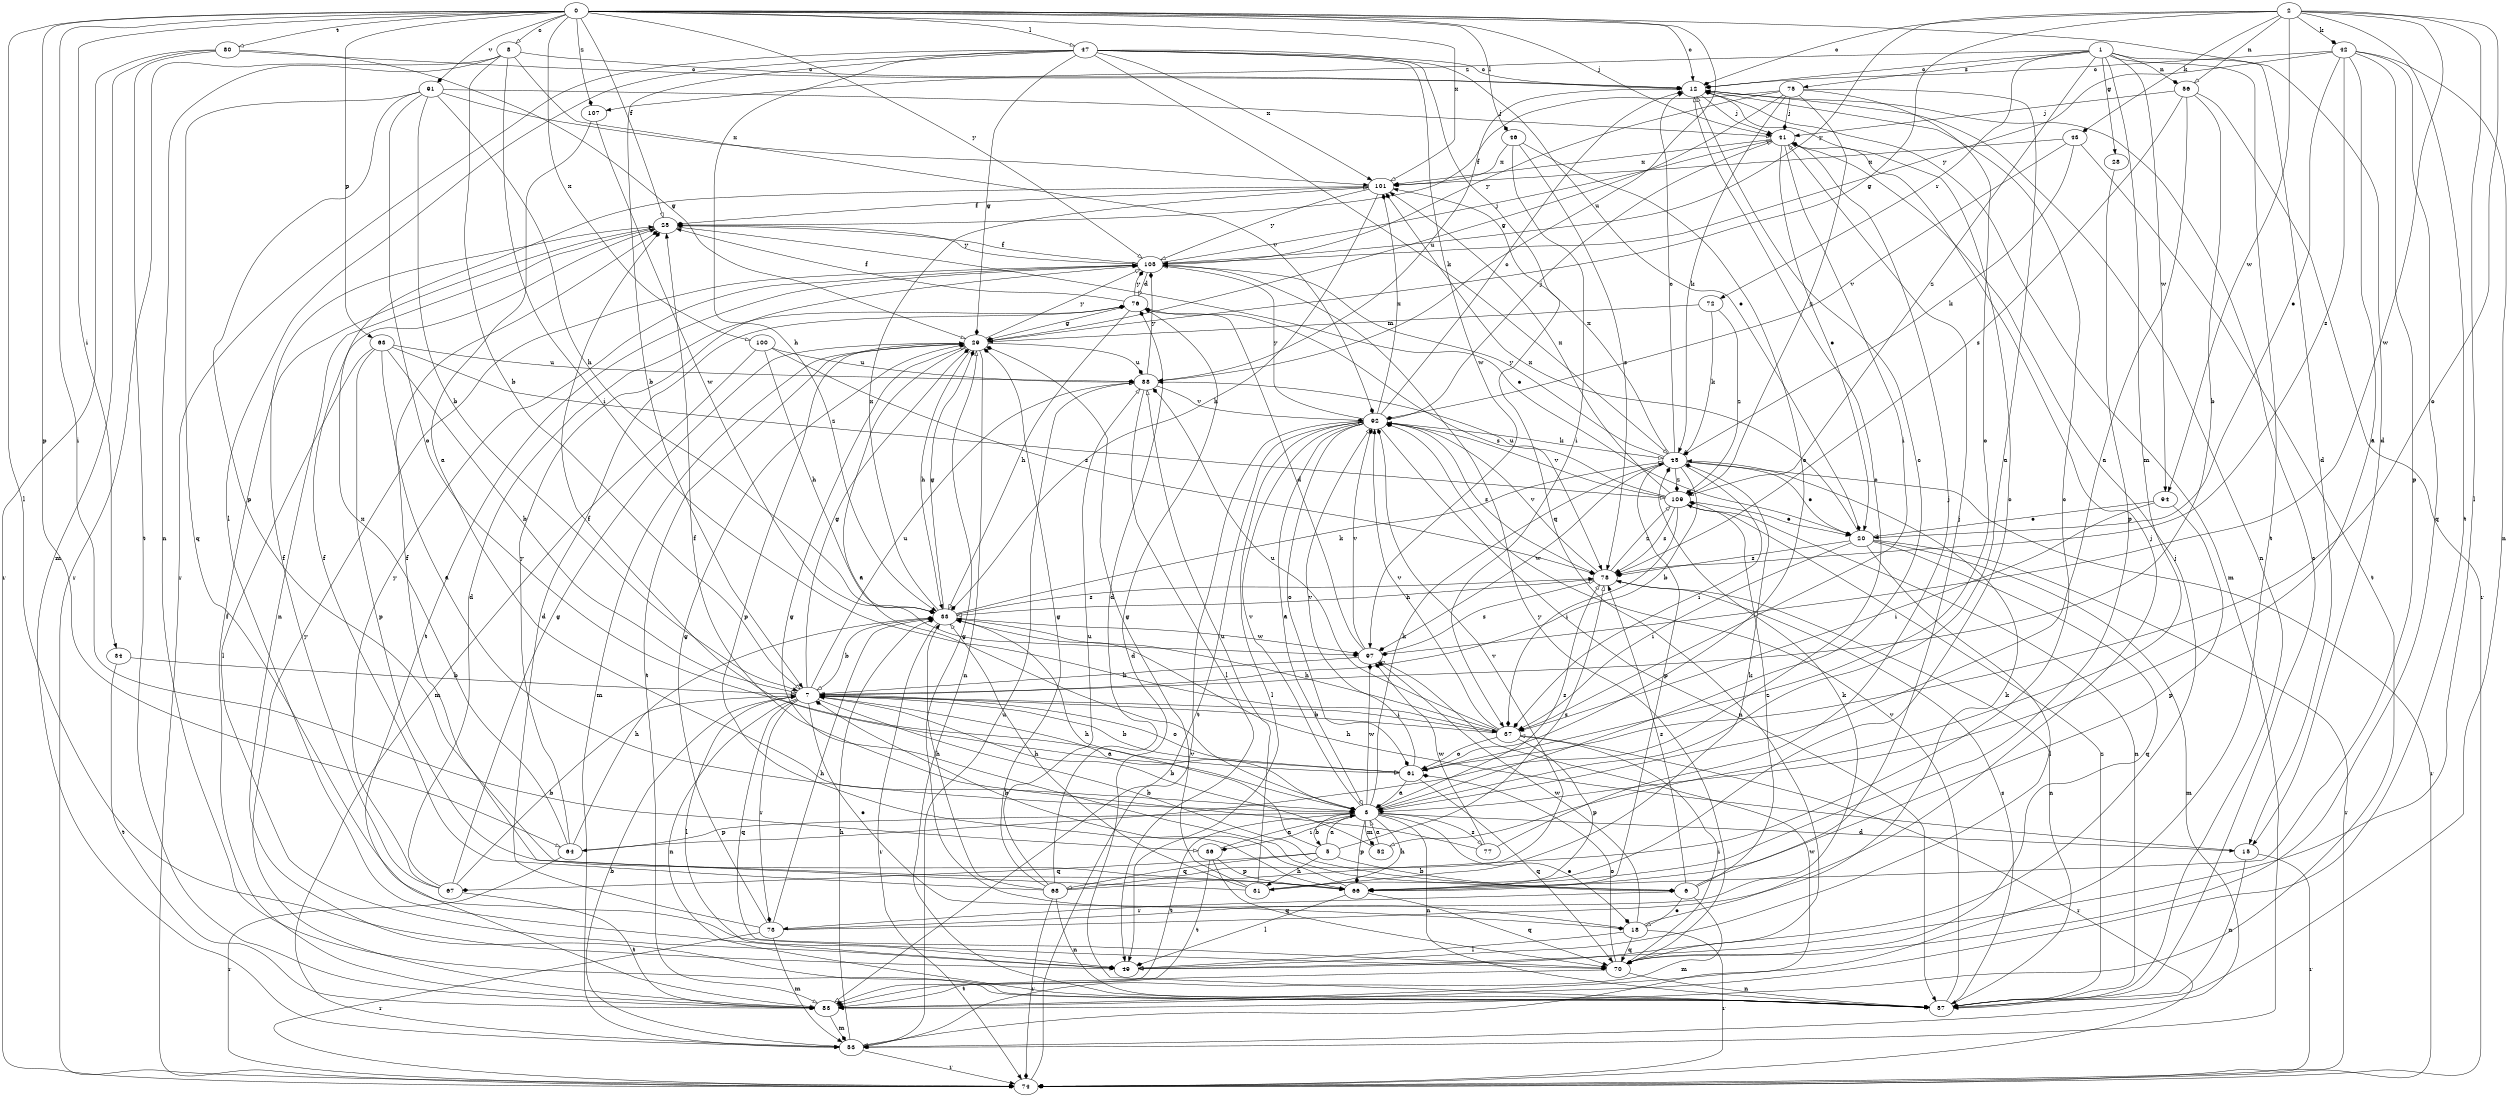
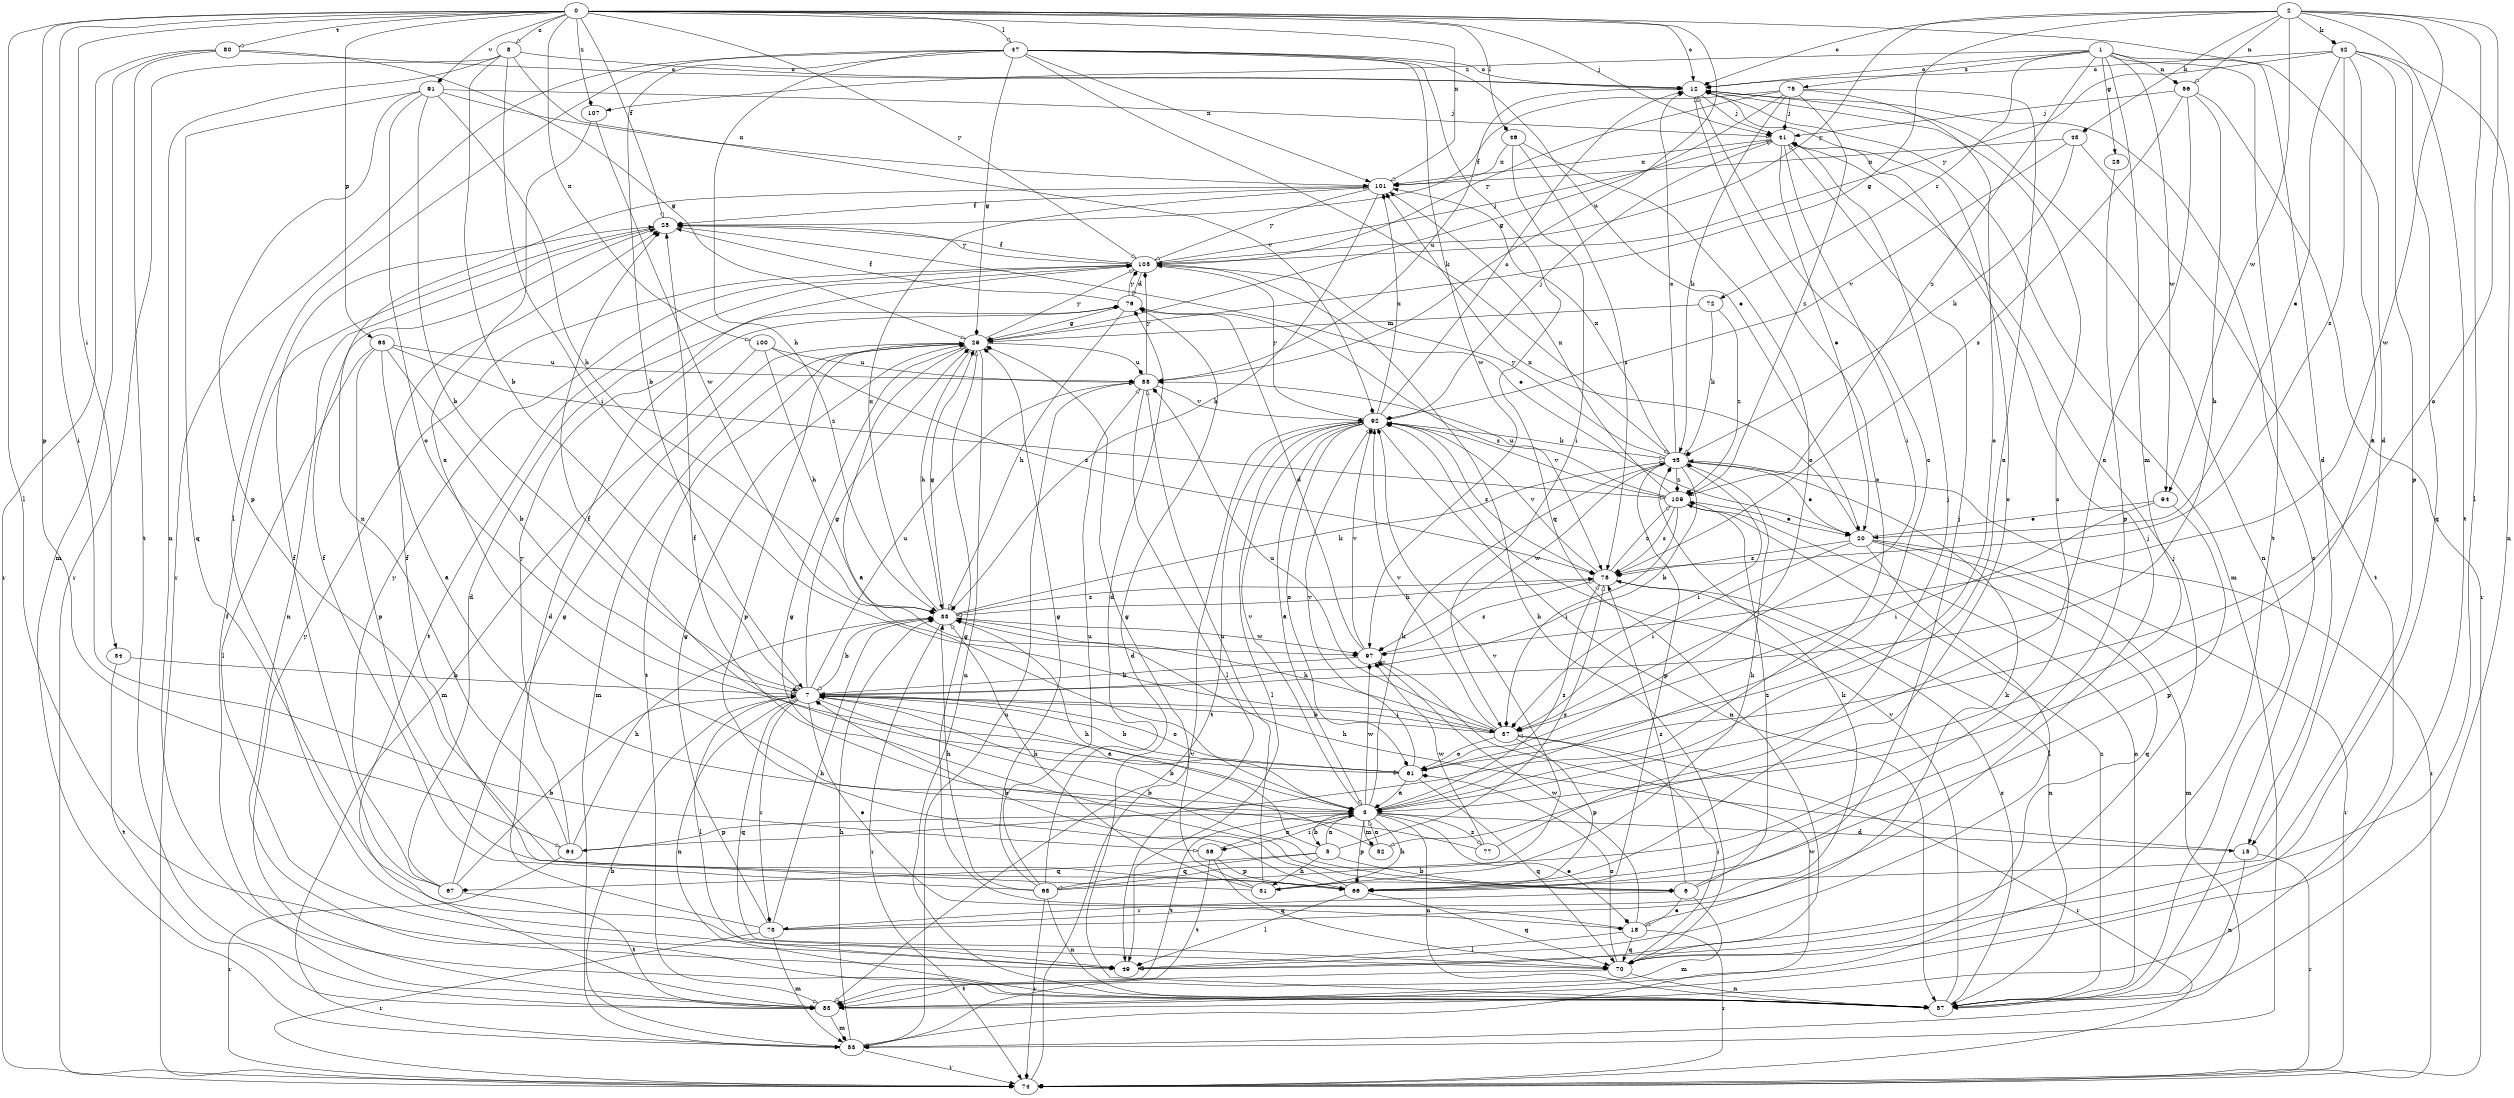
edge "70" -> "105": label "y" -> "h"
